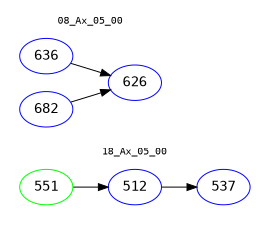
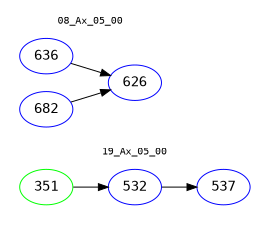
cluster "18_Ax_05_00": label "18_Ax_05_00" -> "19_Ax_05_00"
node "551": label "551" -> "351"
node "512": label "512" -> "532"
